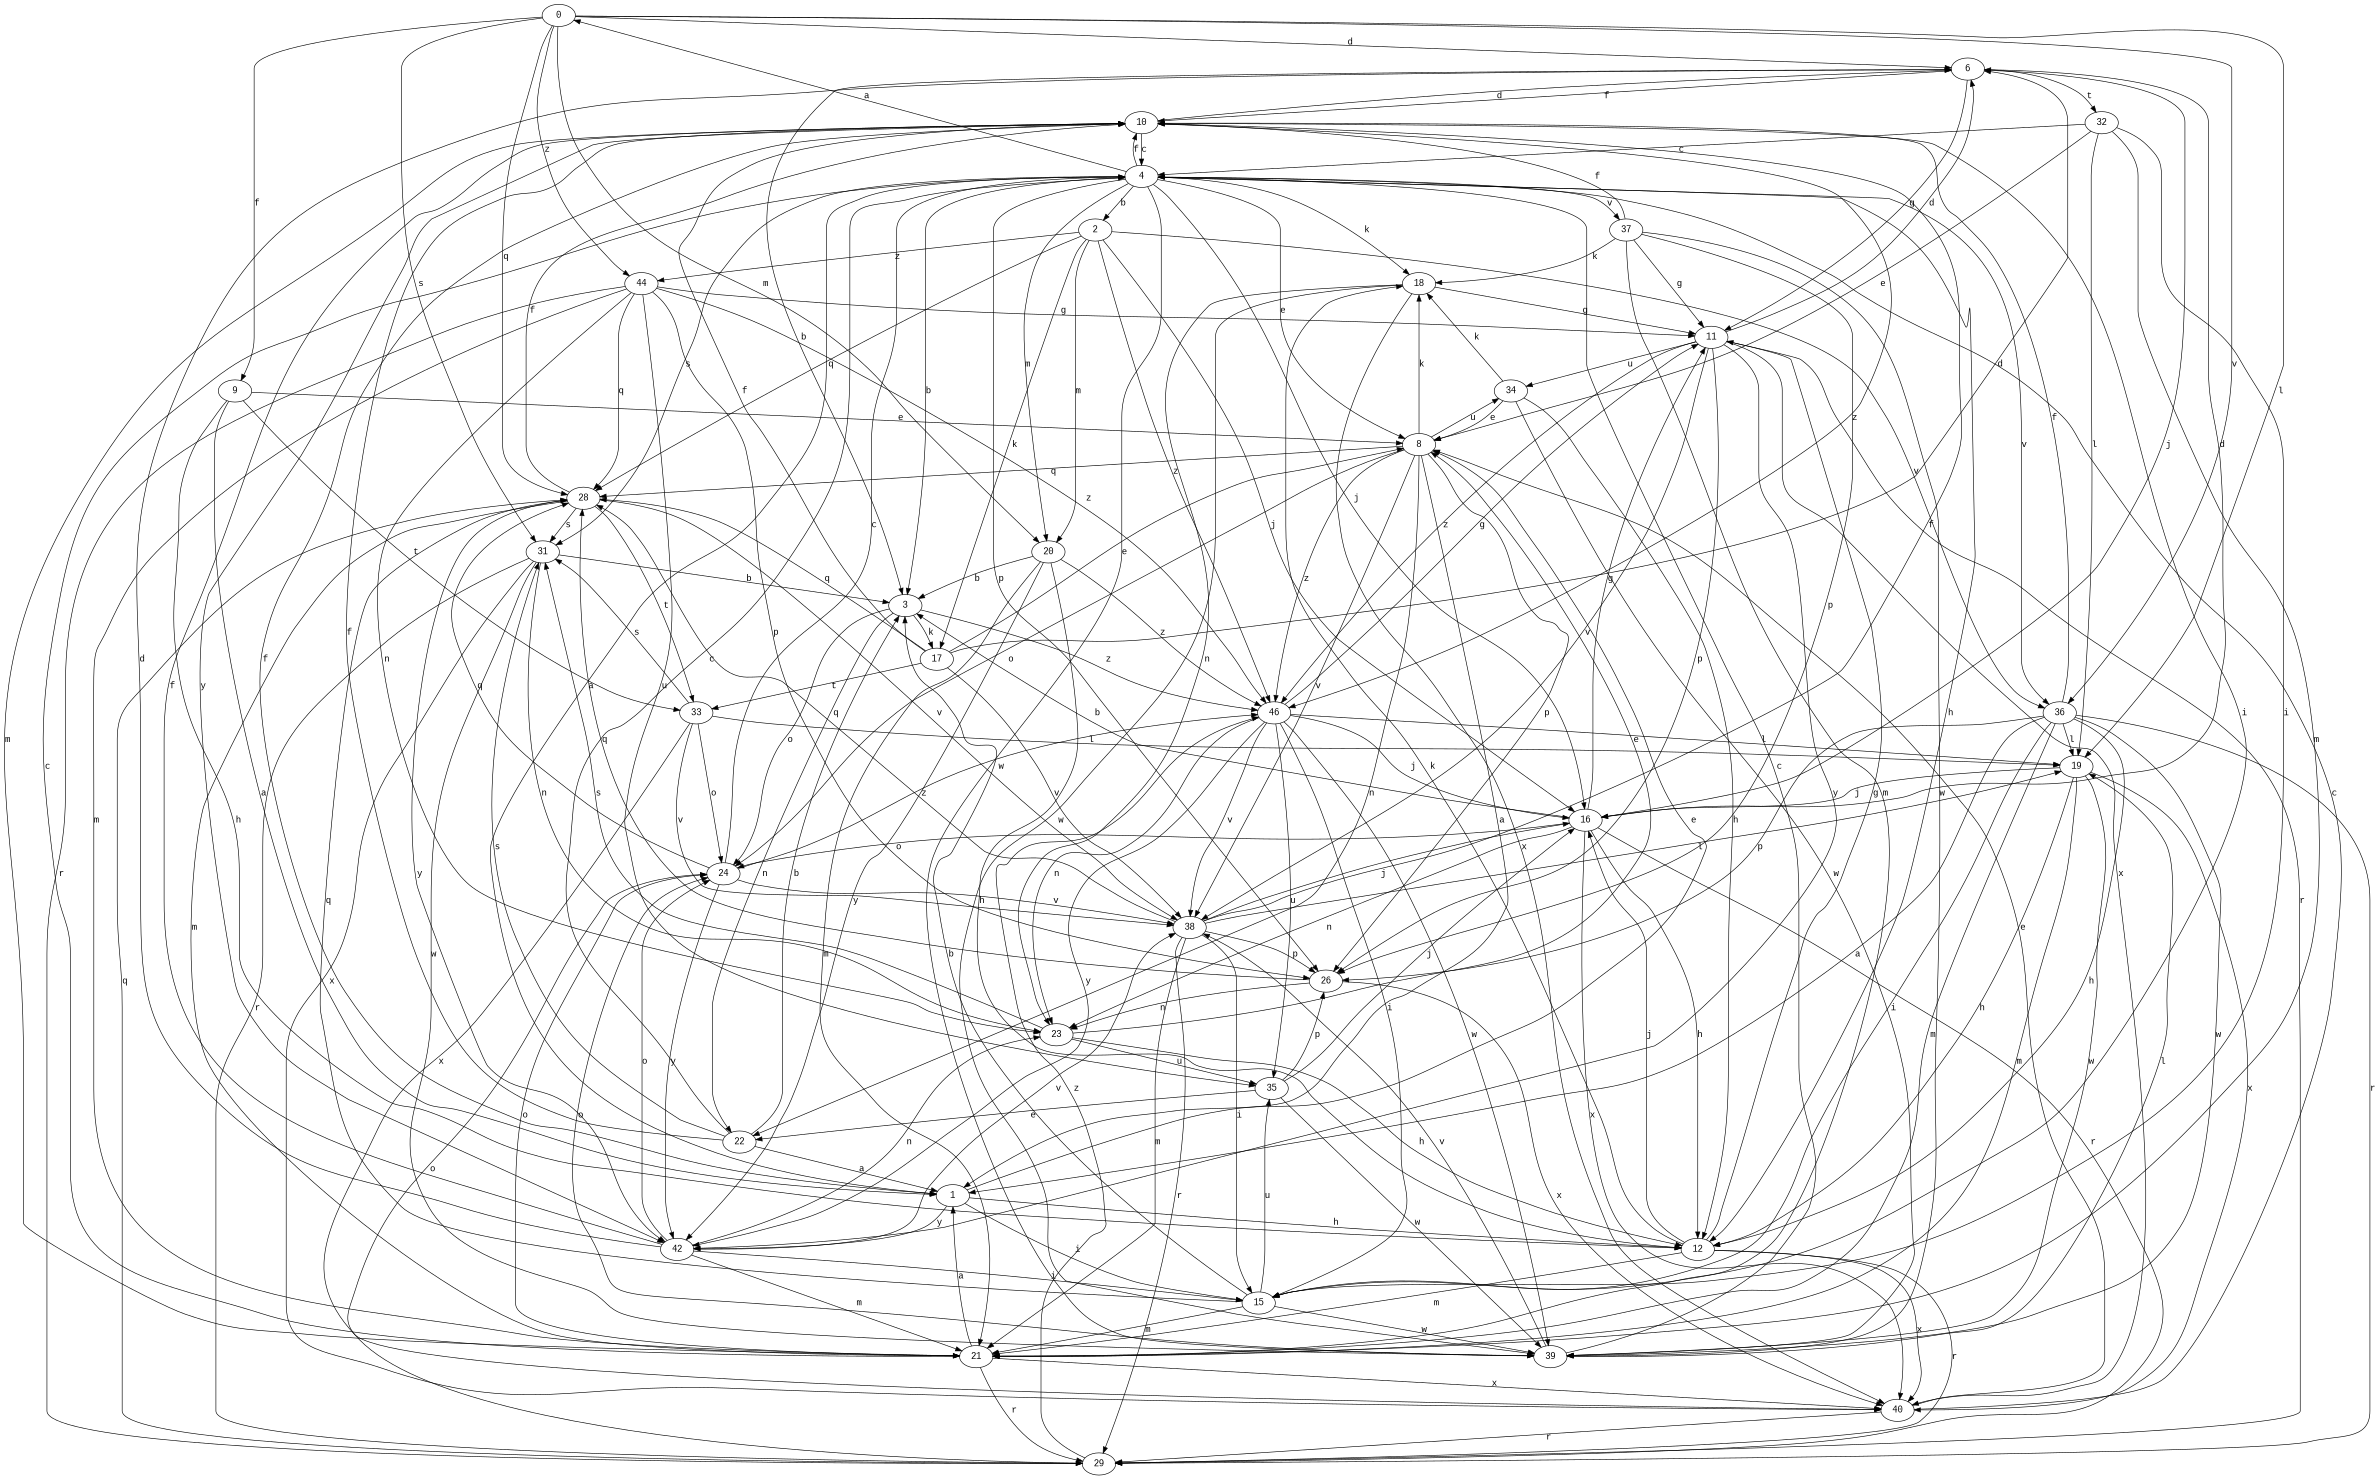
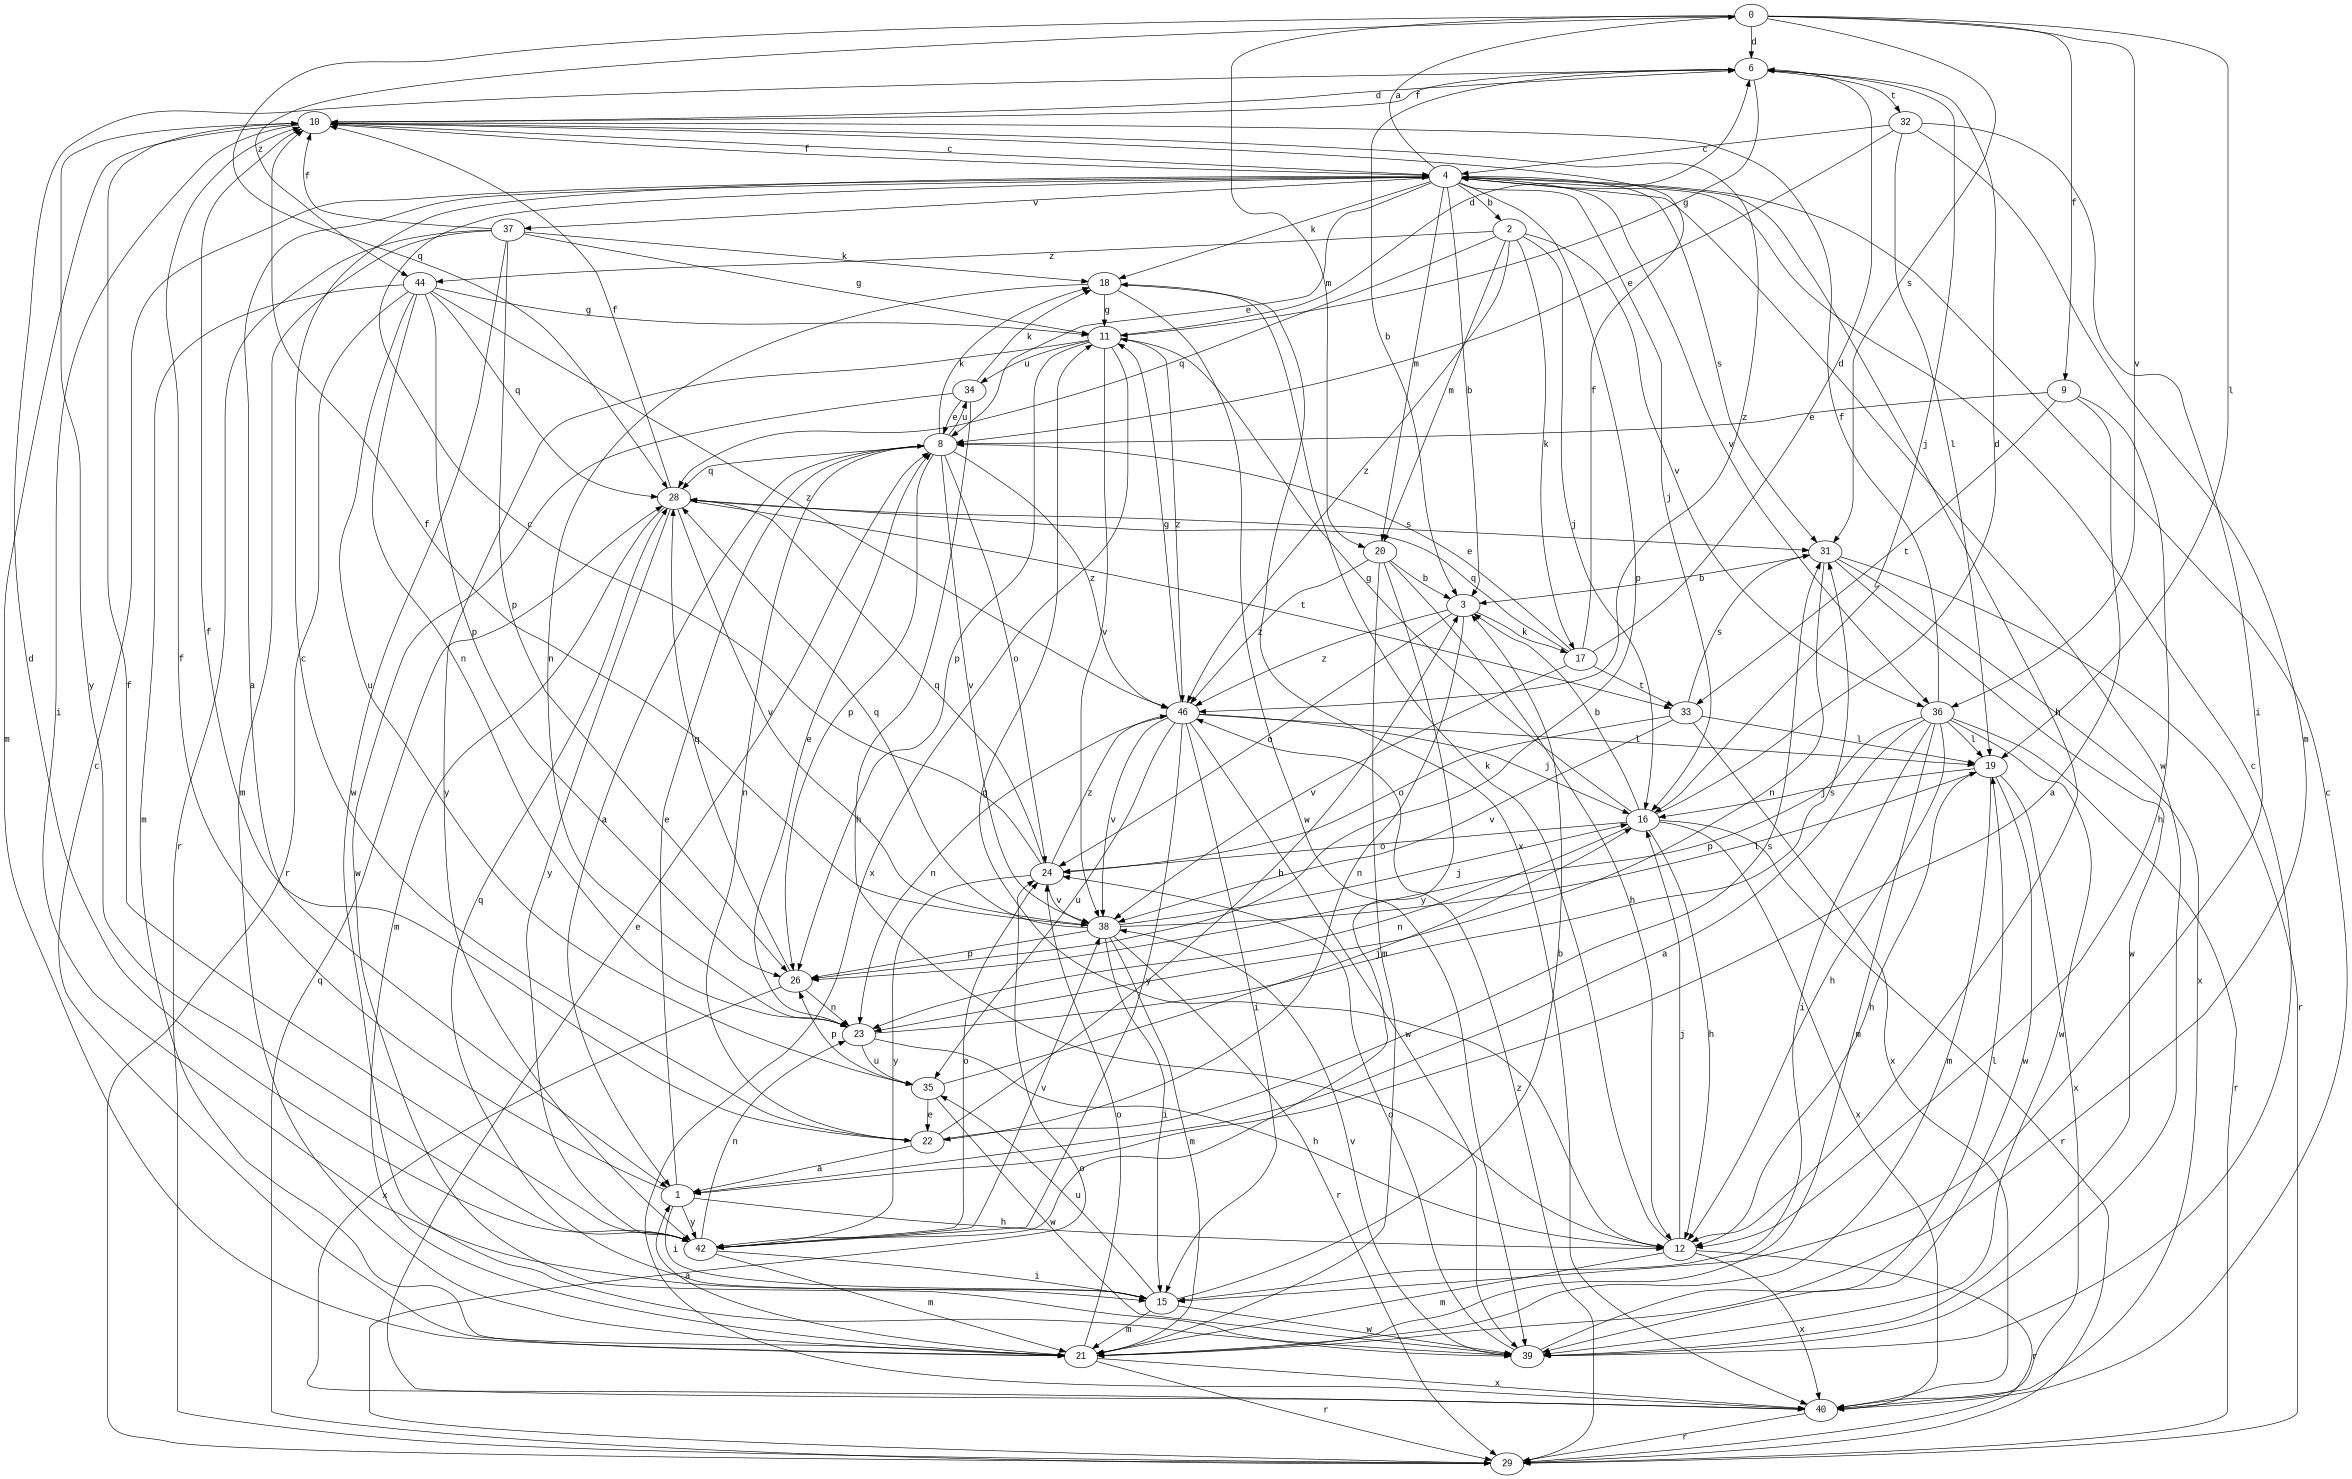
edge "11" -> "29": now "37" -> "29"
